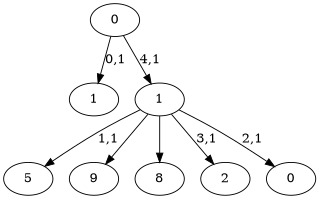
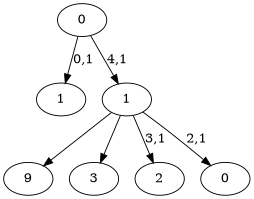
node "5": removed
node "8": label "8" -> "3"
